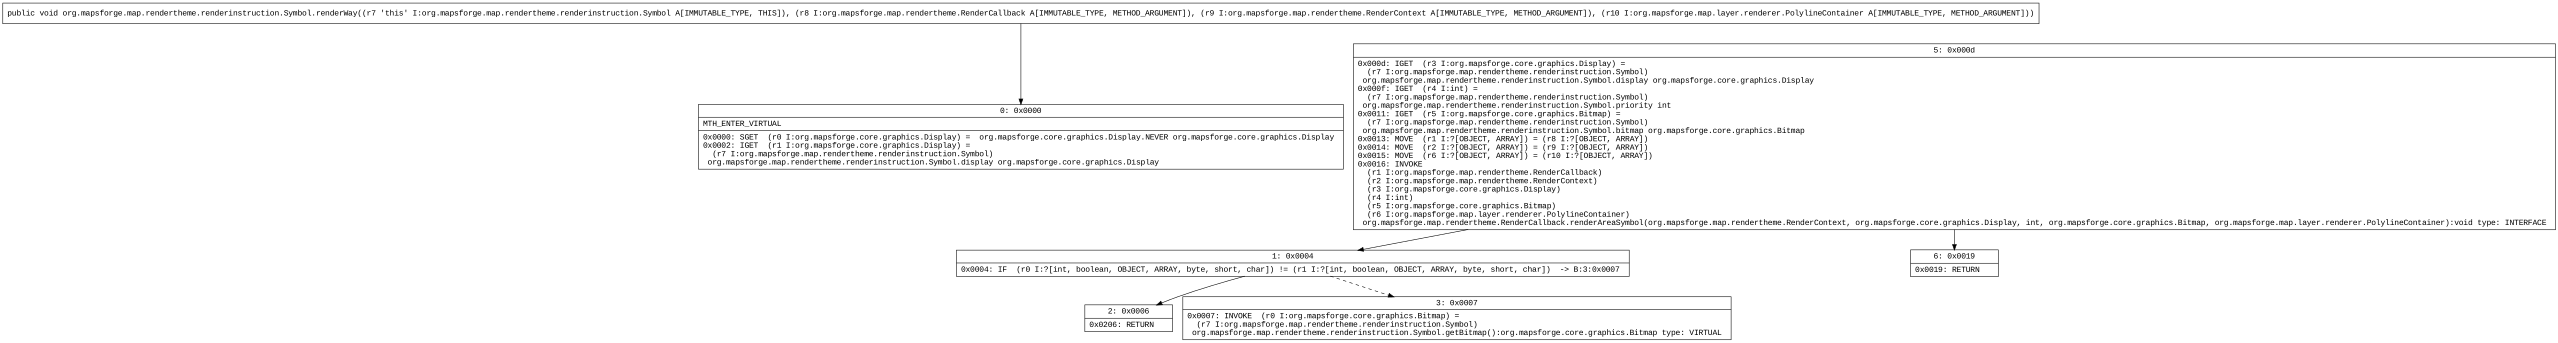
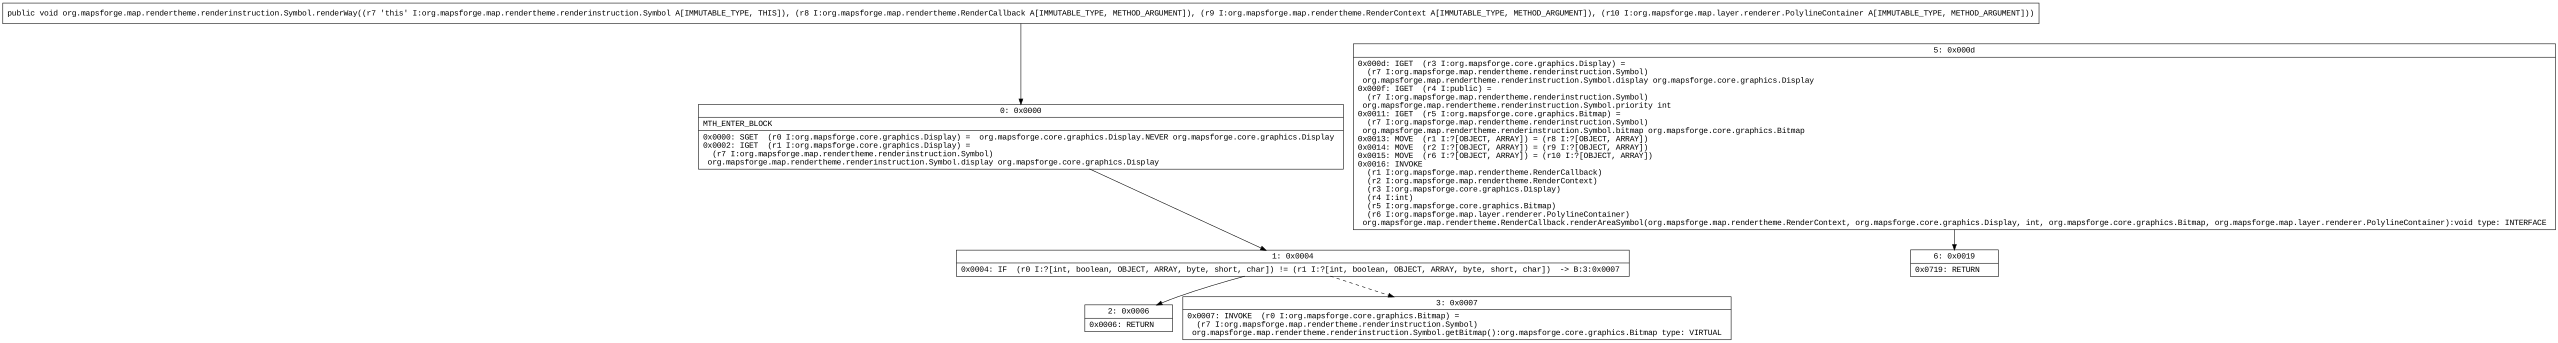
node "5: 0x000d": text "0x000f: IGET  (r4 I:int) =" -> "0x000f: IGET  (r4 I:public) ="
node "0: 0x0000": text "MTH_ENTER_VIRTUAL" -> "MTH_ENTER_BLOCK"
edge "5: 0x000d" -> "1: 0x0004": now "0: 0x0000" -> "1: 0x0004"
node "6: 0x0019": text "0x0019: RETURN" -> "0x0719: RETURN"
node "2: 0x0006": text "0x0206: RETURN" -> "0x0006: RETURN"
